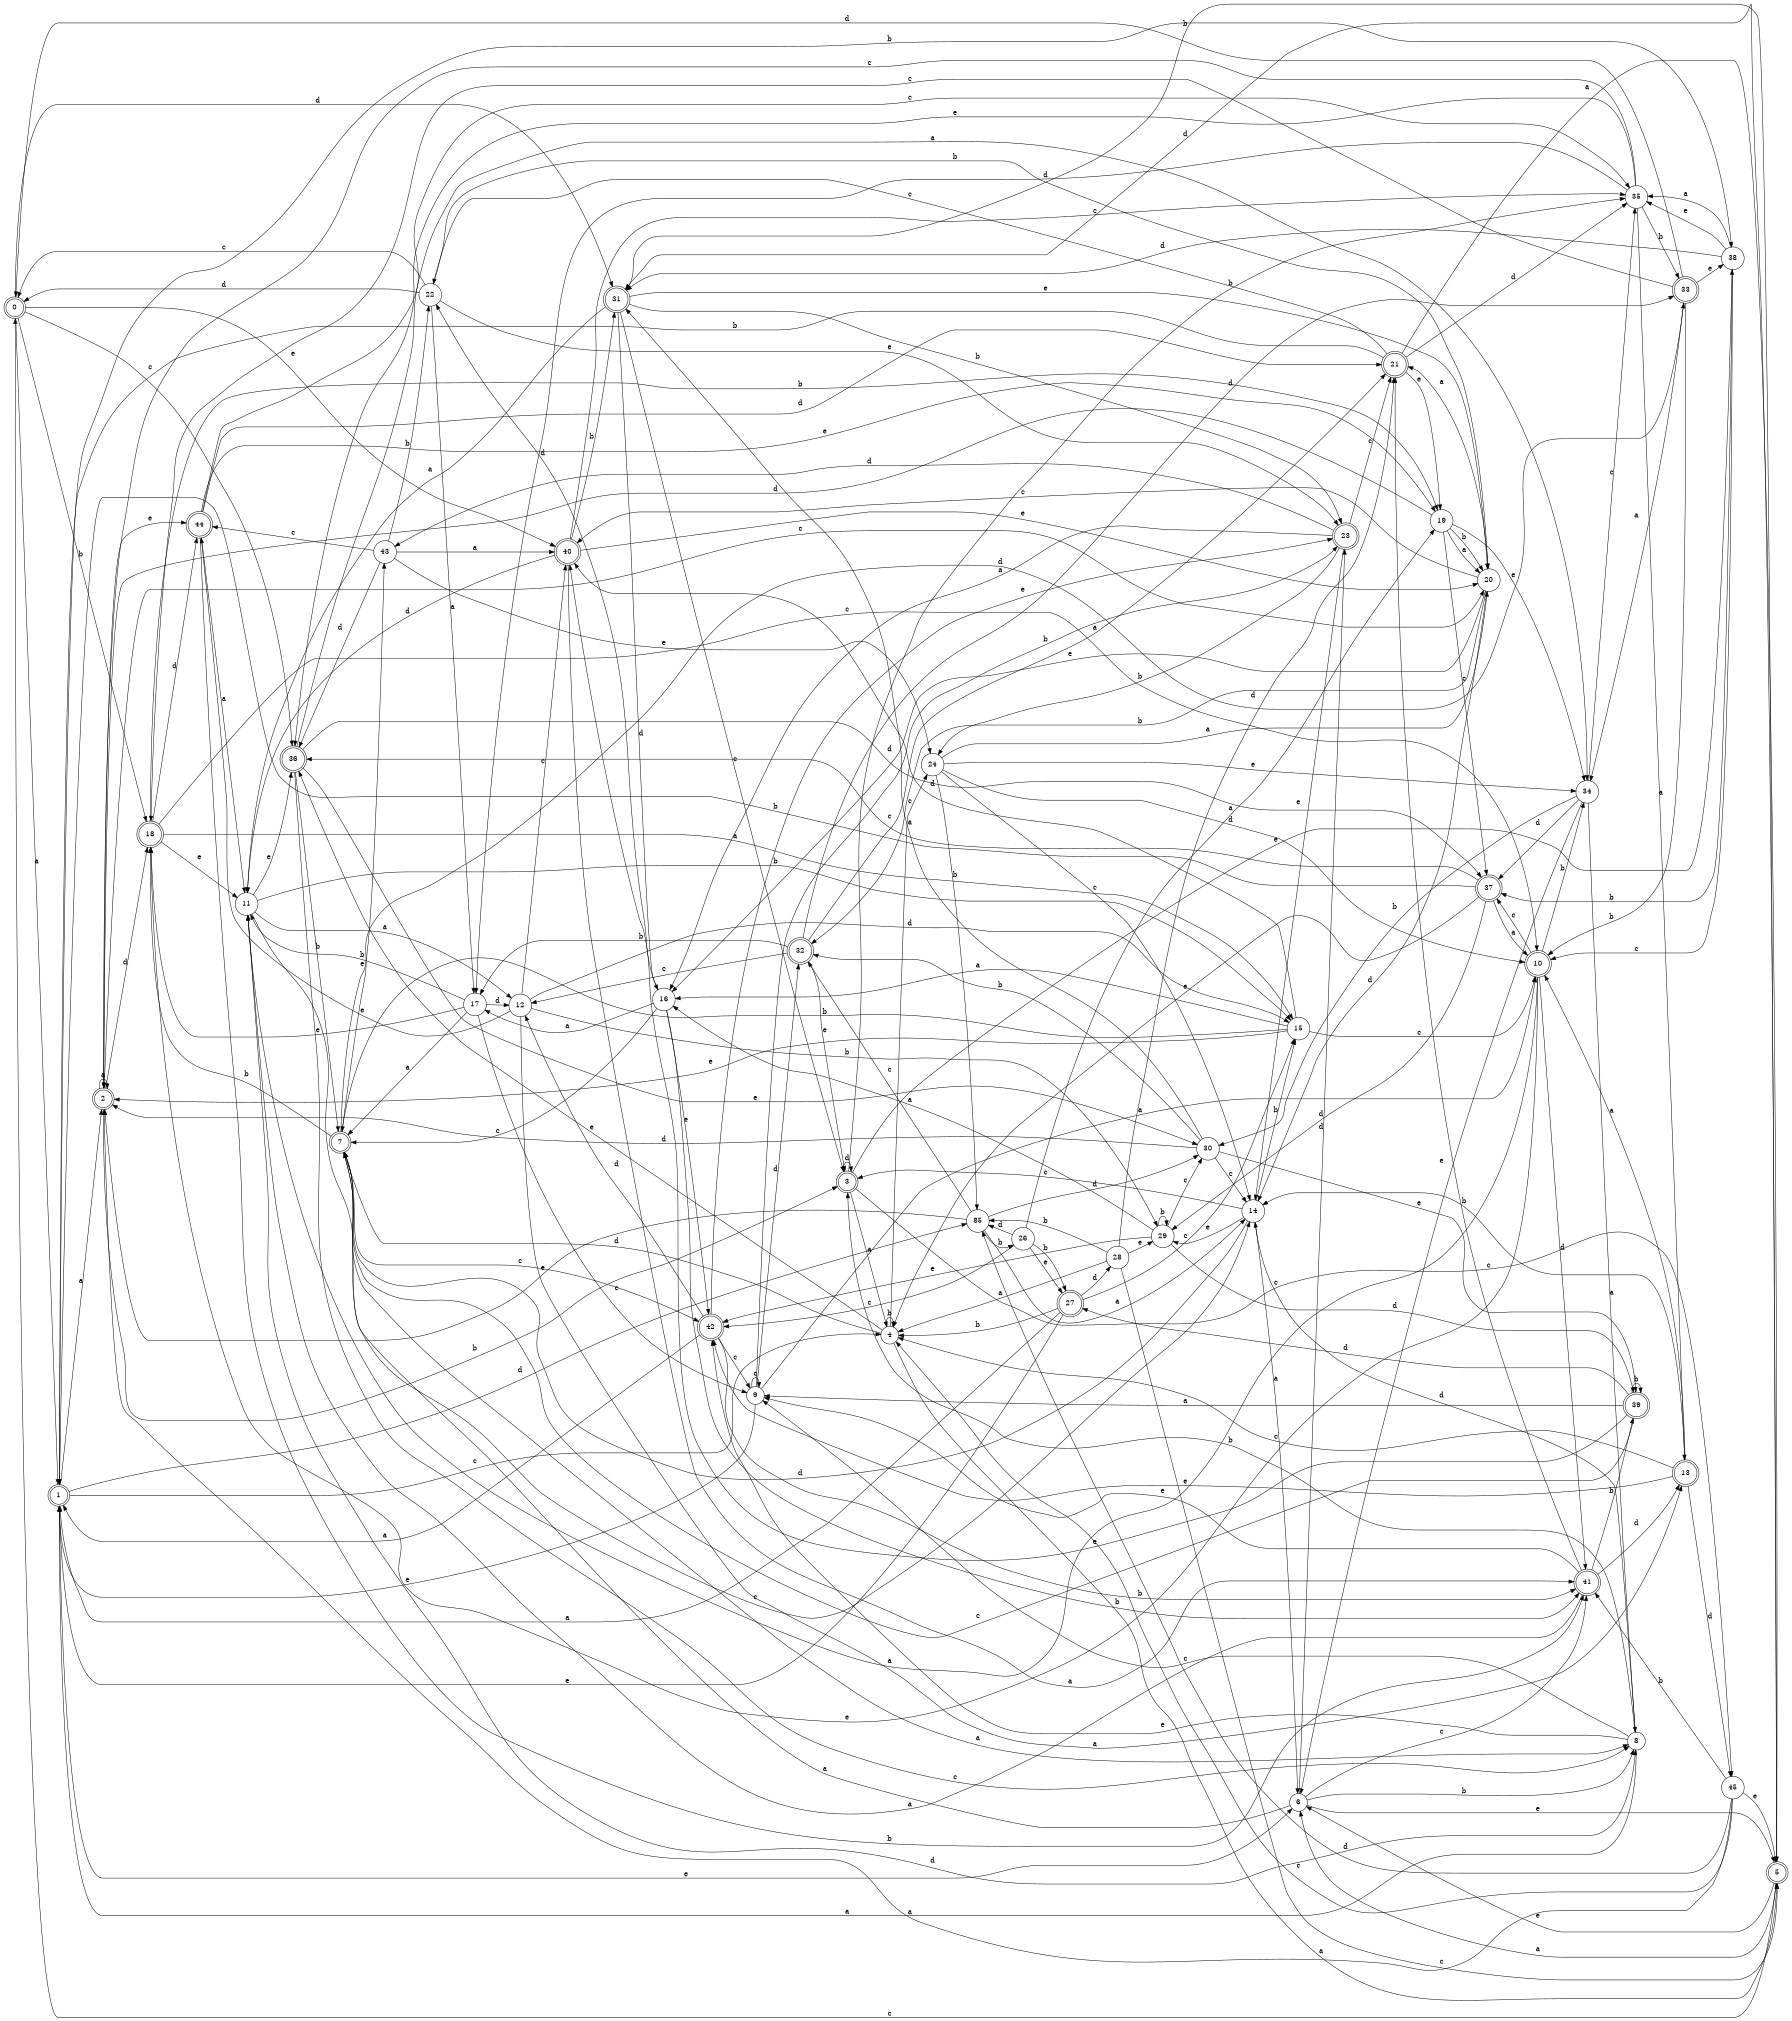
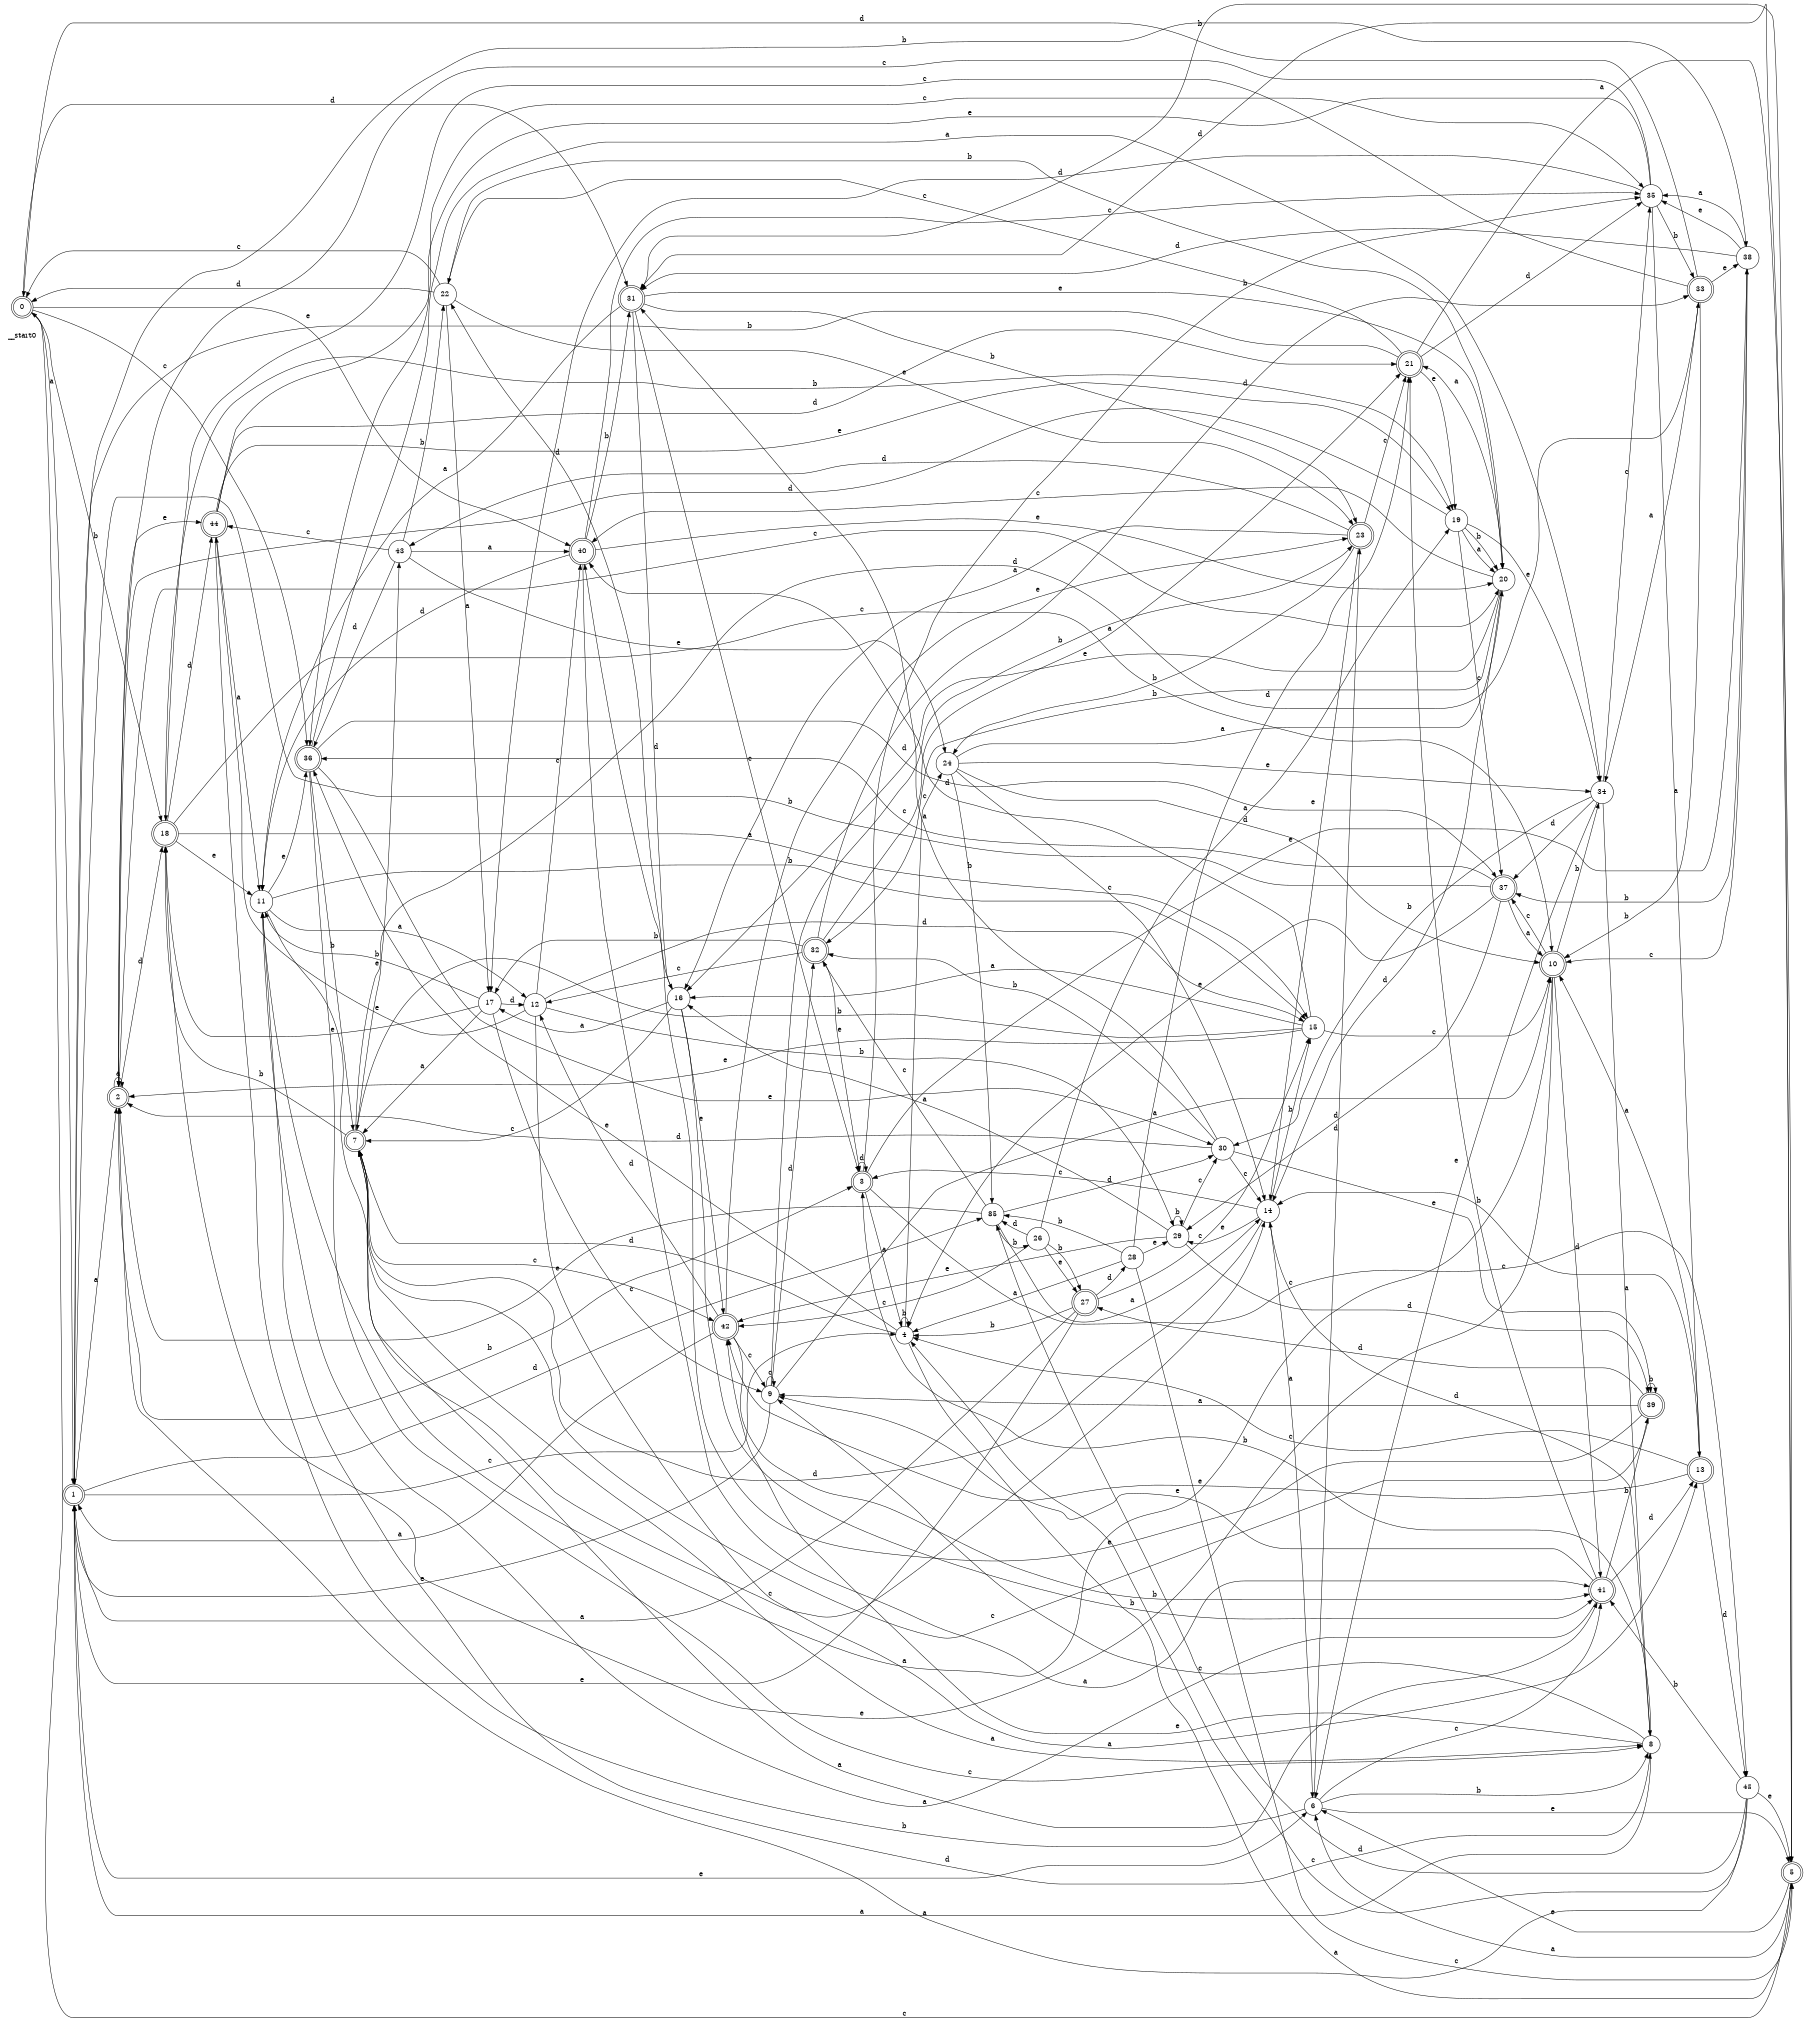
node "__start0": added
